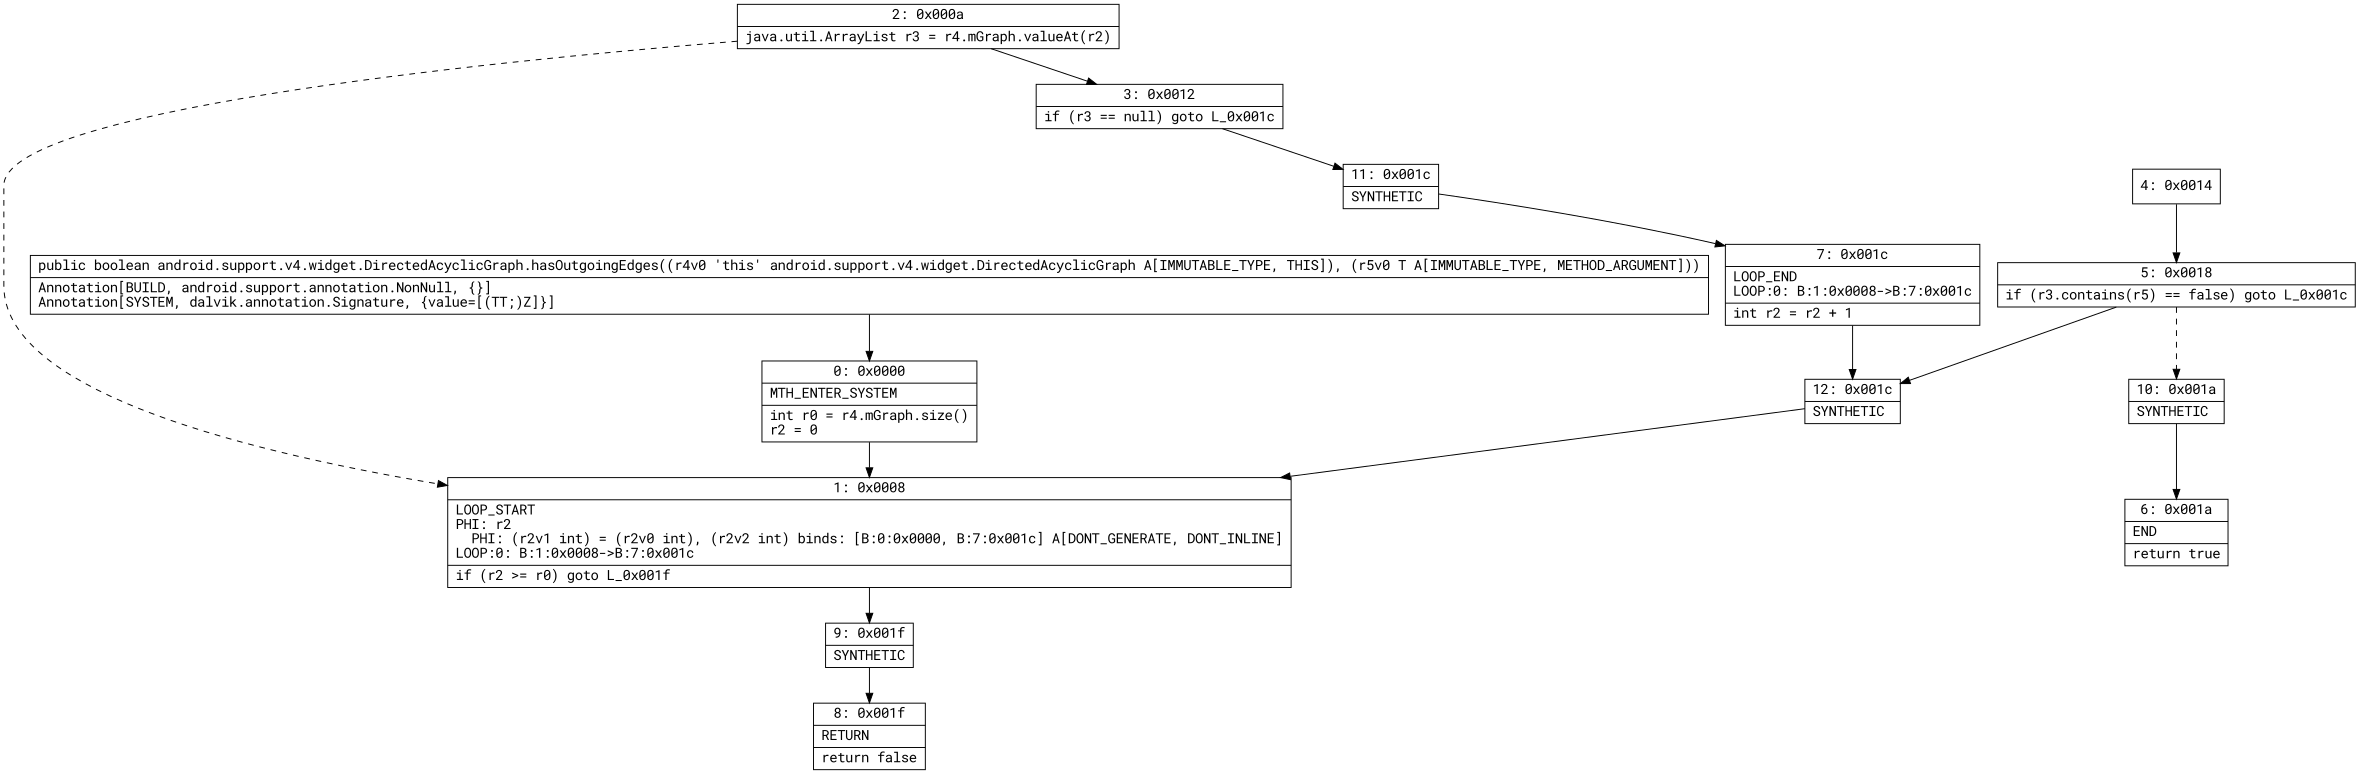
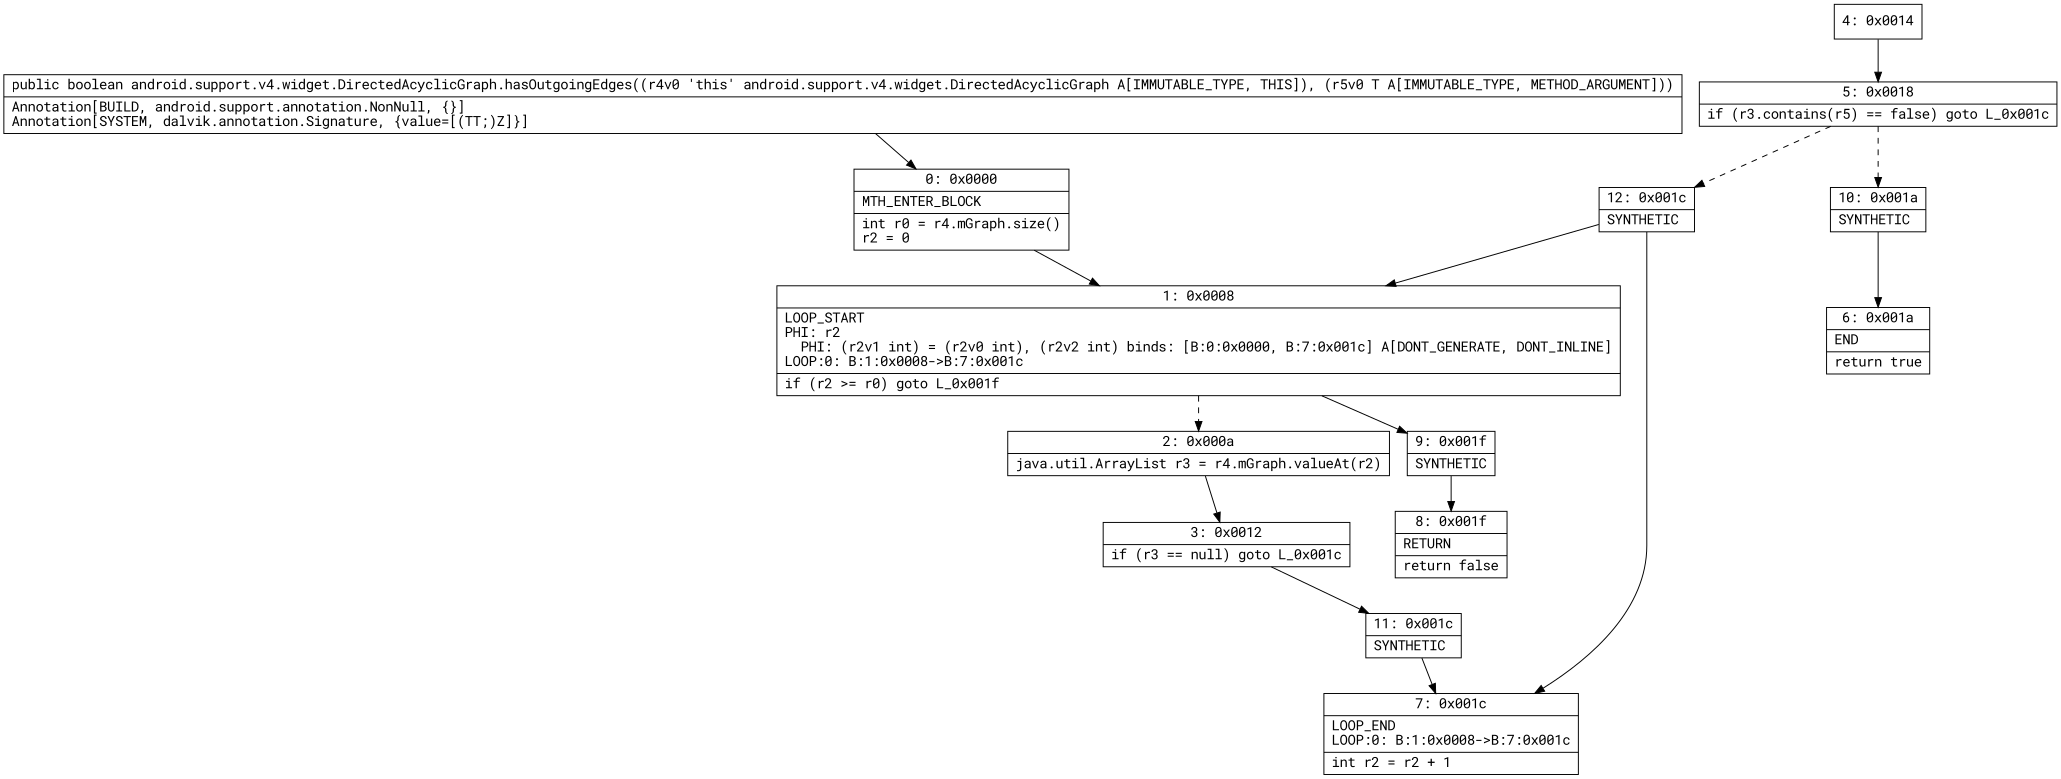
edge "2: 0x000a" -> "1: 0x0008": reversed
edge "5: 0x0018" -> "12: 0x001c": style solid -> dashed
edge "7: 0x001c" -> "12: 0x001c": reversed
node "0: 0x0000": text "MTH_ENTER_SYSTEM" -> "MTH_ENTER_BLOCK"
